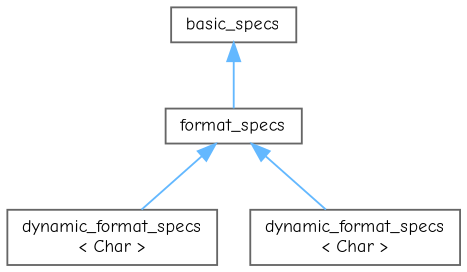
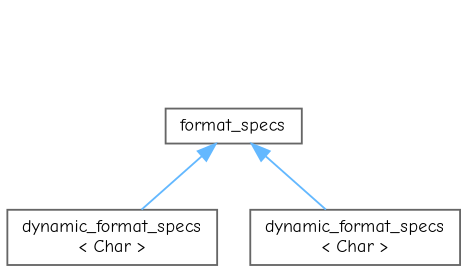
node "basic_specs": removed
